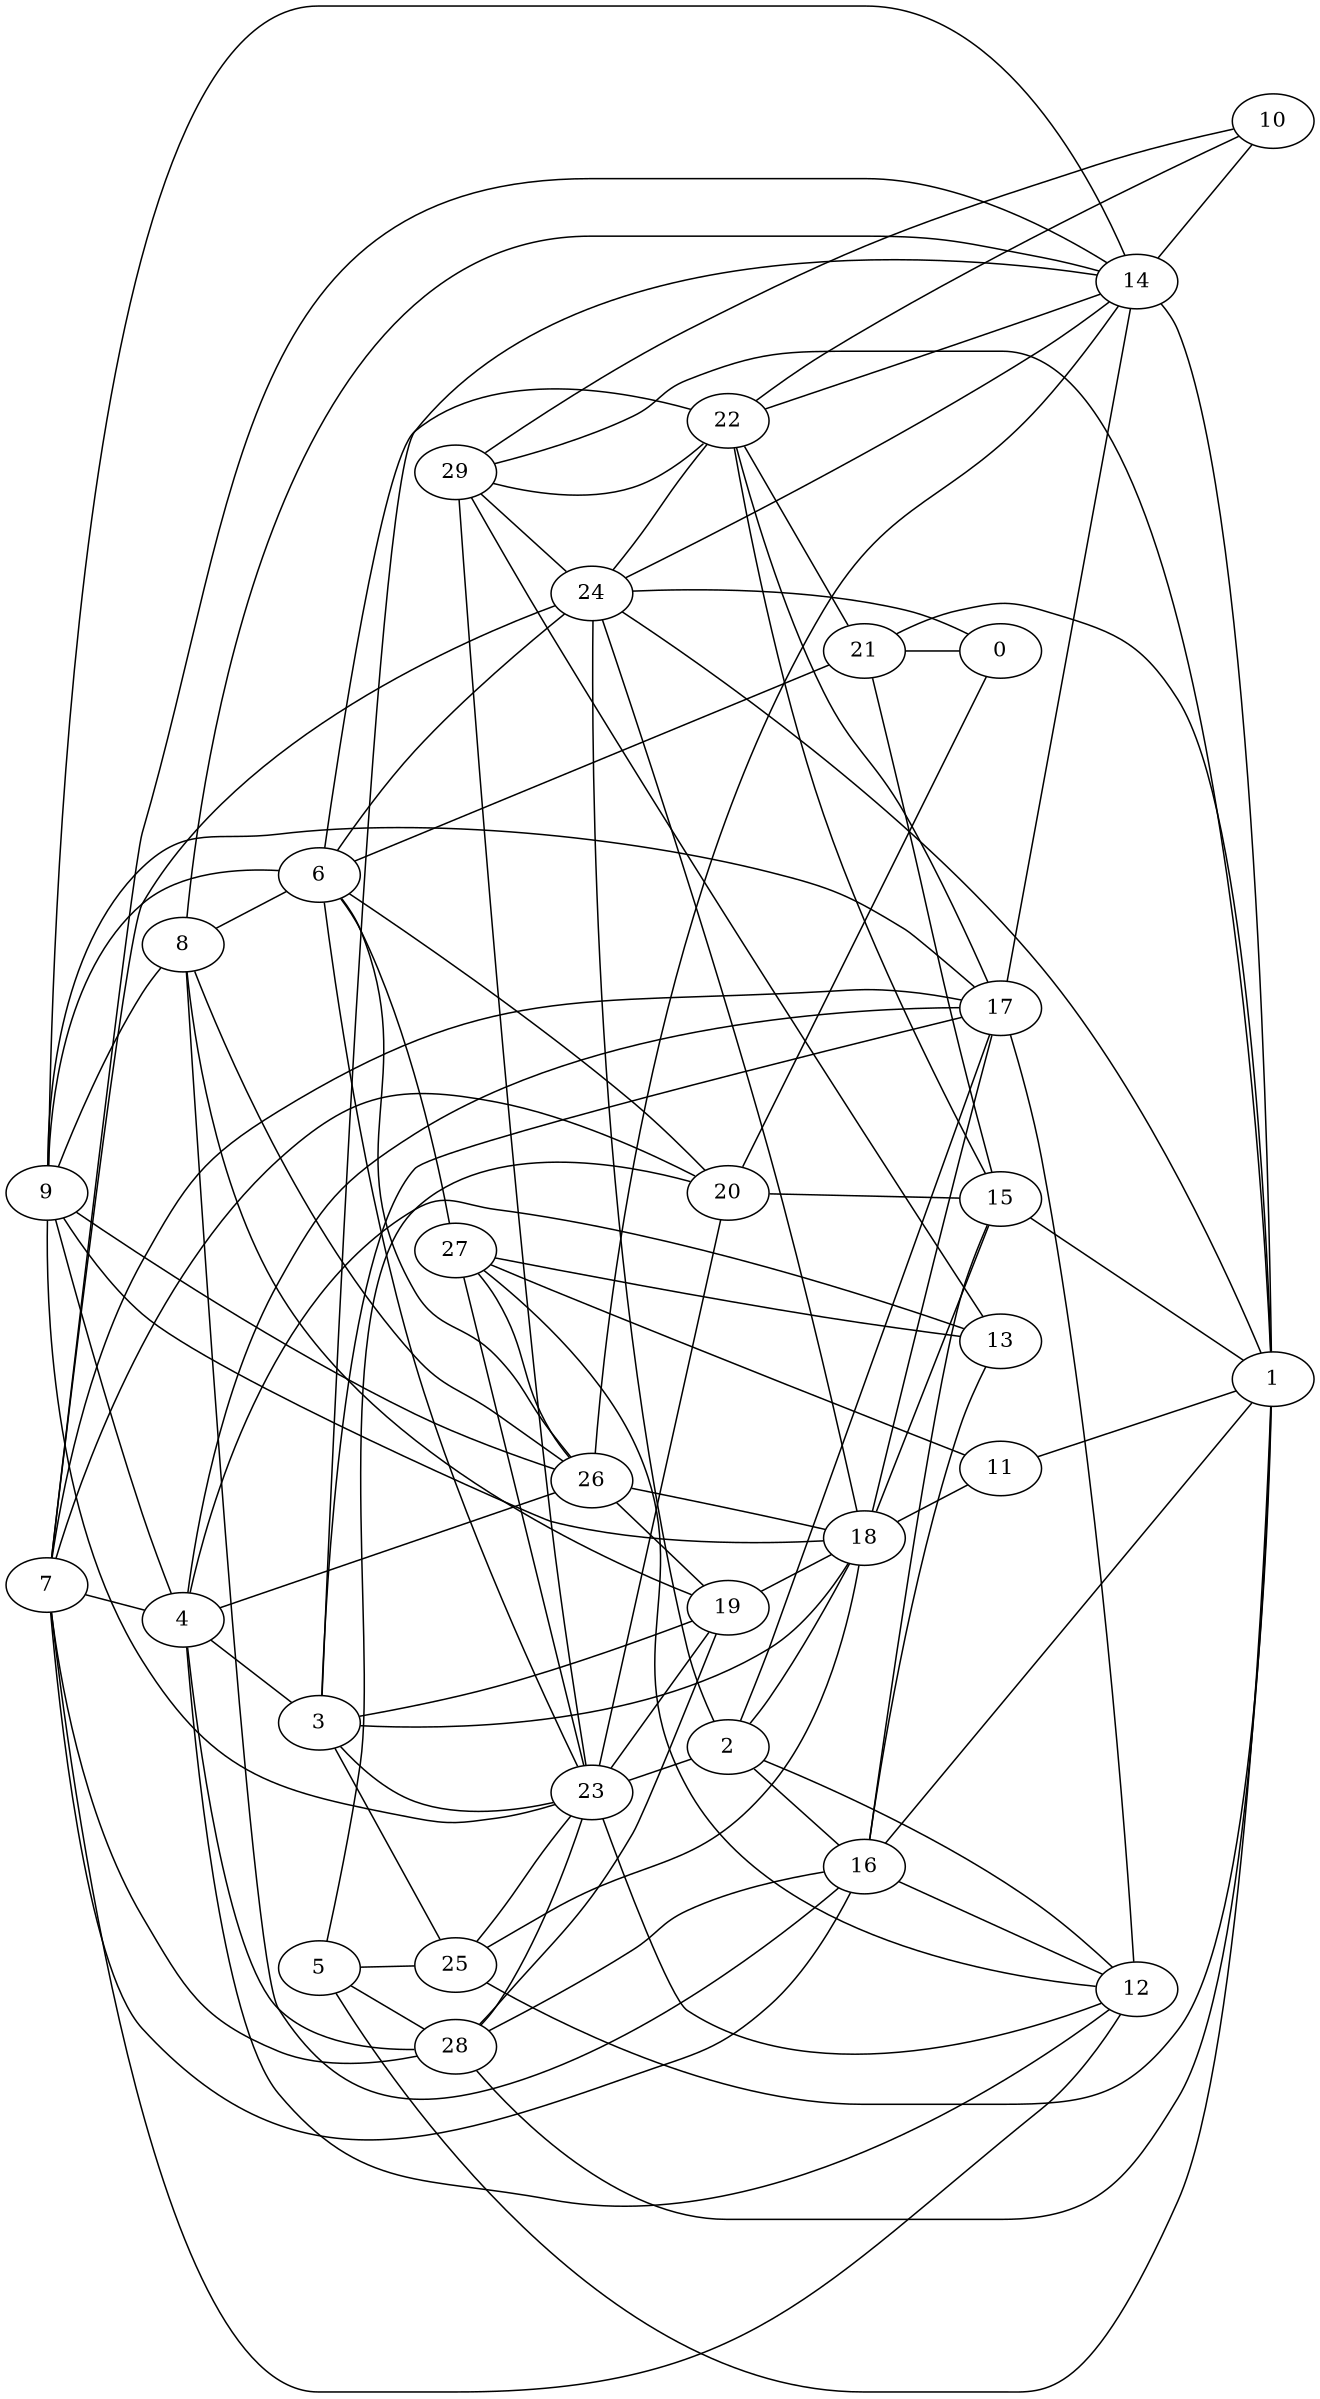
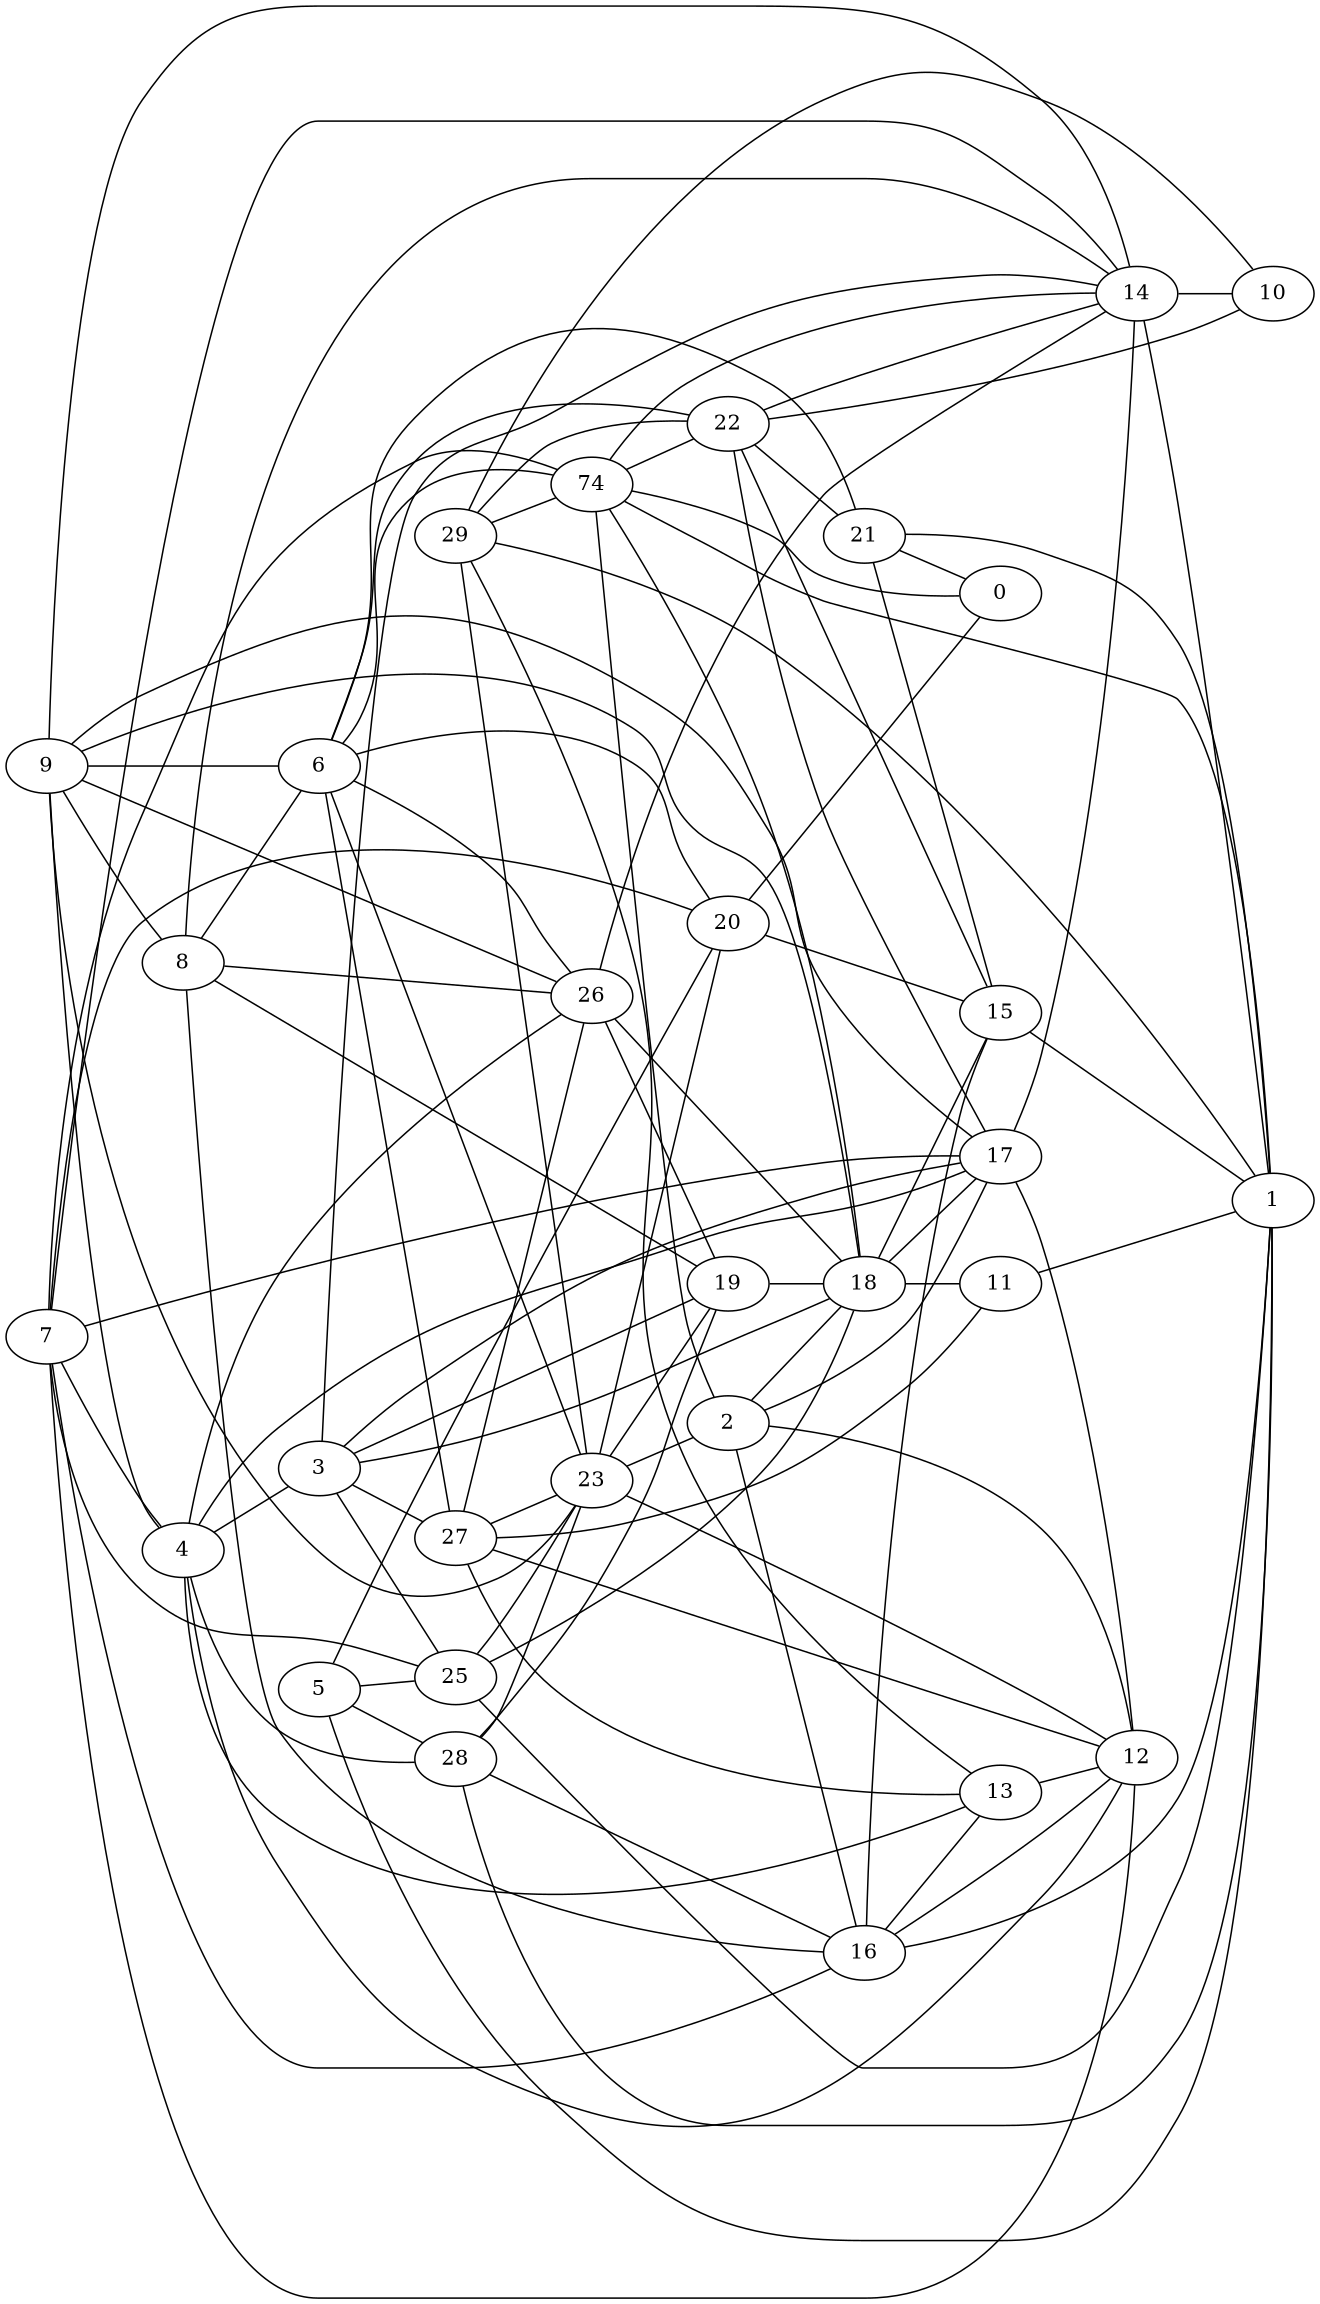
node "24": label "24" -> "74"
edge "12" -- "13": added
edge "3" -- "23": now "3" -- "27"
edge "7" -- "28": now "7" -- "25"
